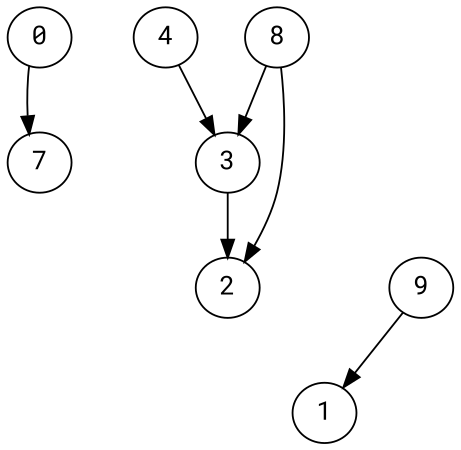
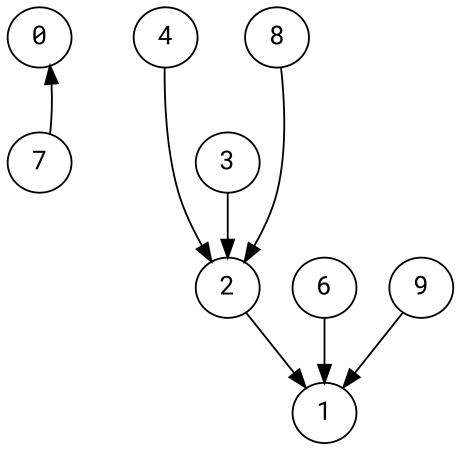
edge "0" -> "7": reversed
edge "4" -> "3": now "4" -> "2"
edge "8" -> "3": removed
node "6": added
edge "2" -> "1": added
